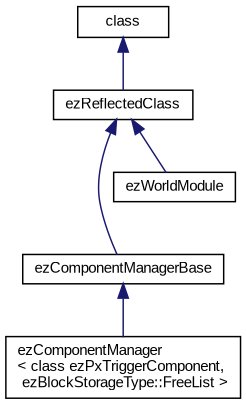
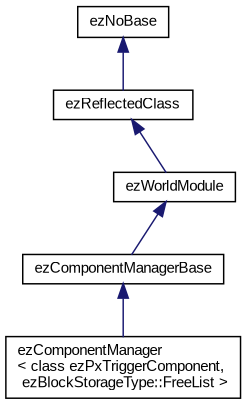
node "class": label "class" -> "ezNoBase"
edge "ezComponentManagerBase" -> "ezReflectedClass": now "ezComponentManagerBase" -> "ezWorldModule"
